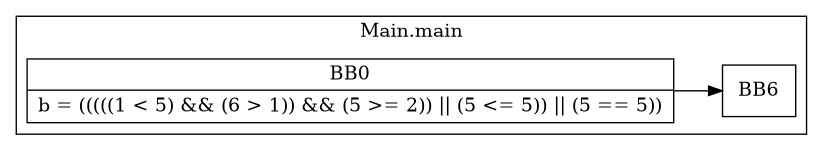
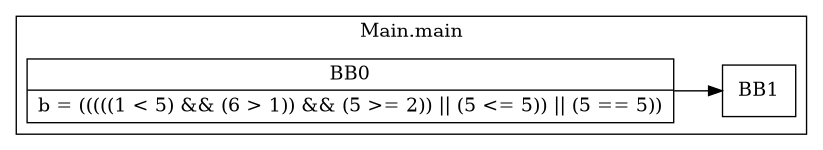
node "BB6": label "BB6" -> "BB1"
